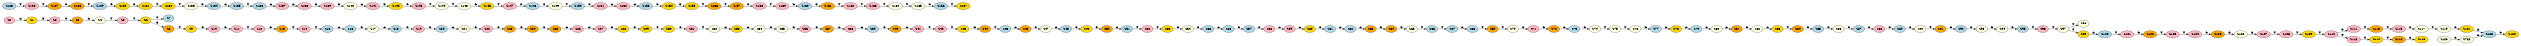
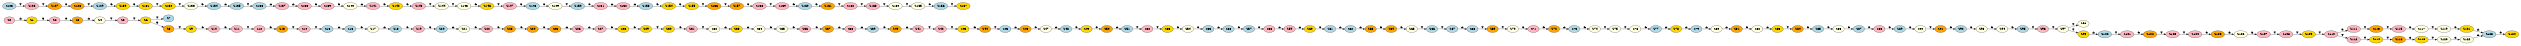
edge "S118" -> "S120": added, label "T"
node "S722": label "S722" -> "S122"
